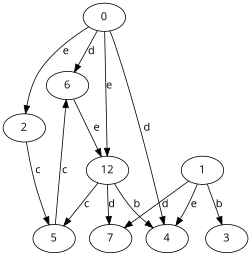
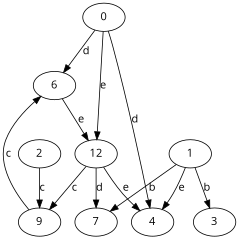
edge "0" -> "2": removed, label "e"
edge "12" -> "4": label "b" -> "e"
edge "1" -> "7": label "d" -> "b"
node "5": label "5" -> "9"
